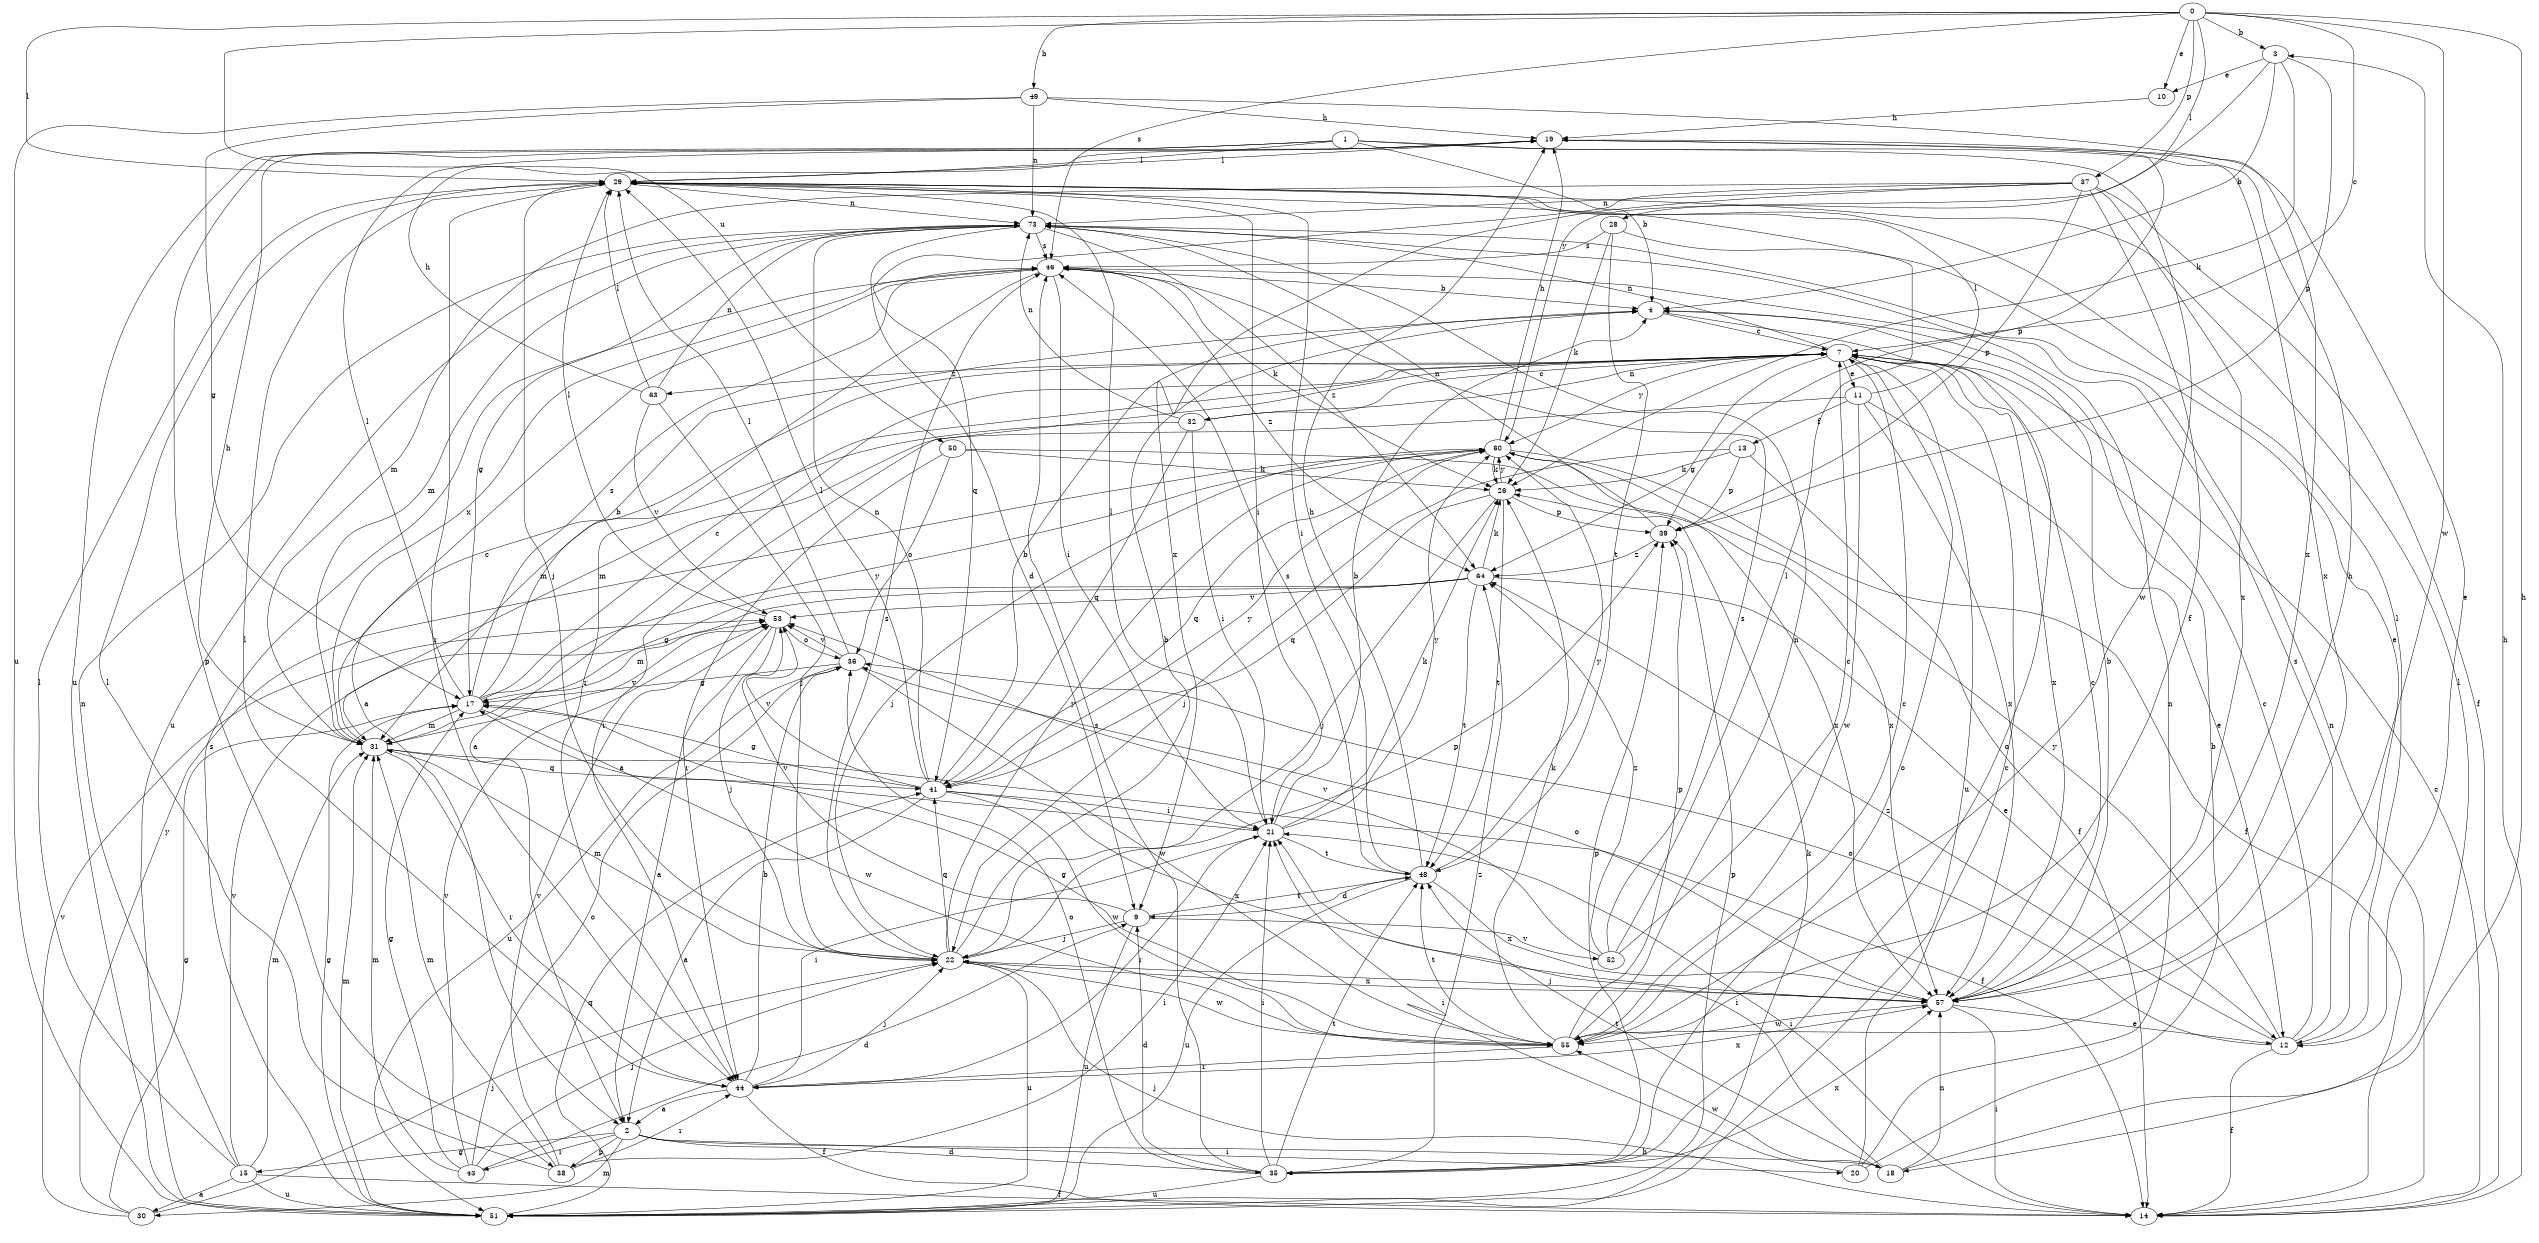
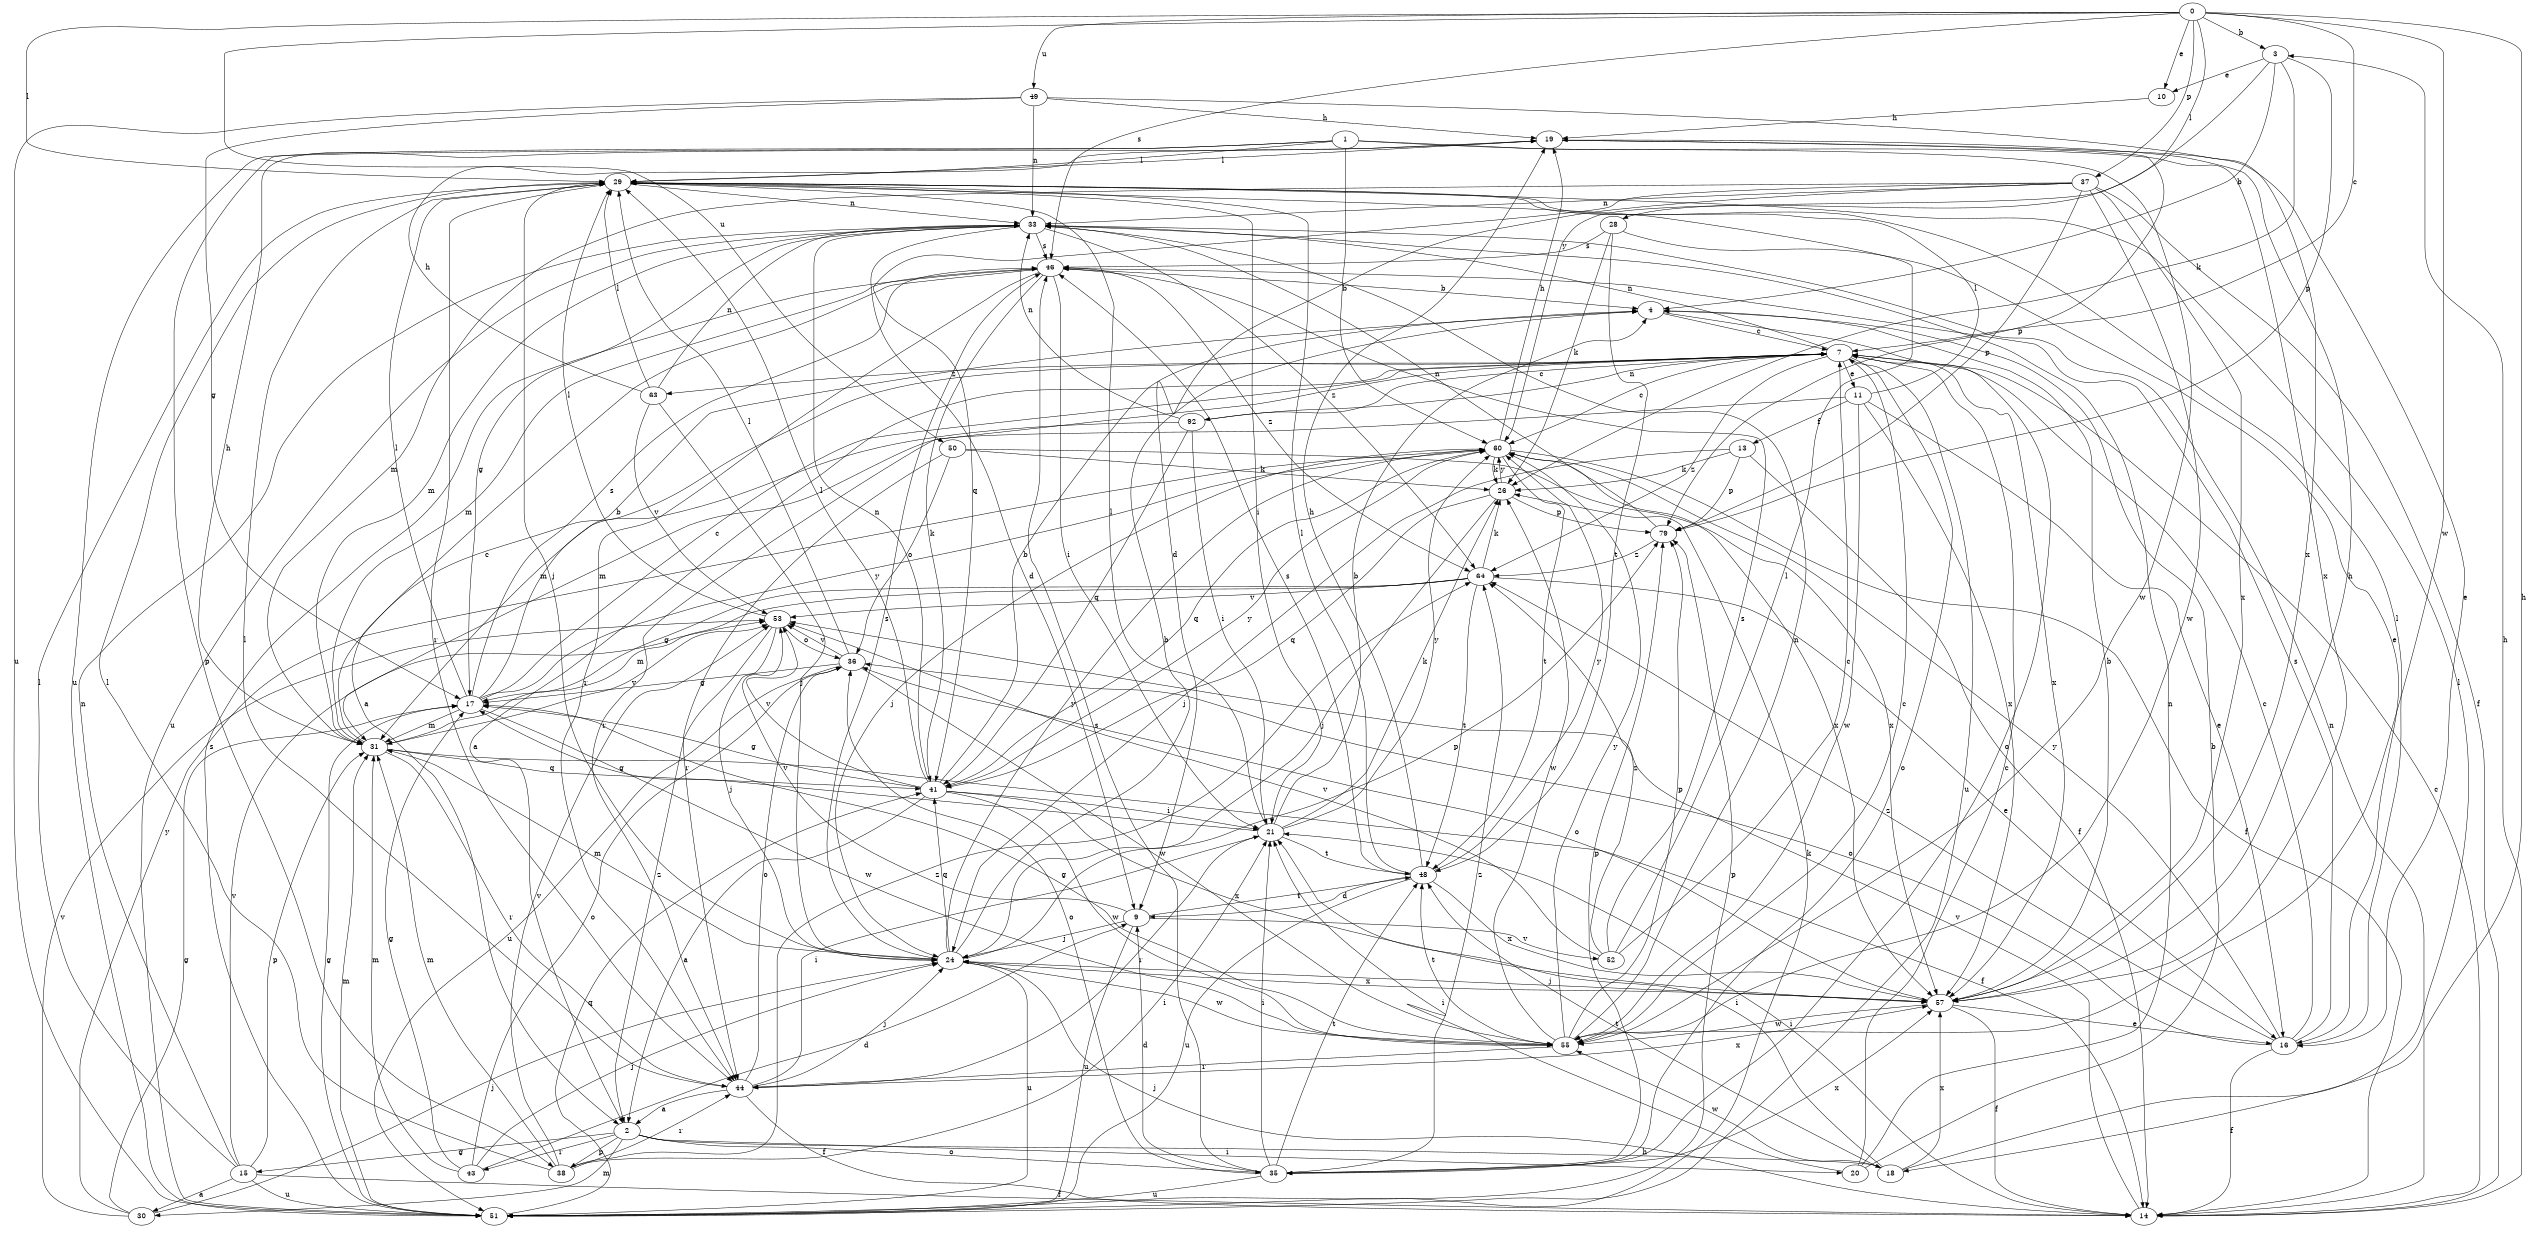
edge "0" -> "49": label "b" -> "u"
edge "17" -> "19": now "17" -> "29"
edge "1" -> "4": now "1" -> "60"
node "73": label "73" -> "33"
edge "46" -> "26": now "46" -> "41"
edge "7" -> "60": label "y" -> "c"
node "32": label "32" -> "92"
edge "7" -> "64": label "g" -> "z"
edge "46" -> "31": label "x" -> "m"
edge "48" -> "29": label "i" -> "l"
node "39": label "39" -> "79"
edge "37" -> "9": label "x" -> "d"
edge "37" -> "55": label "f" -> "w"
edge "57" -> "7": removed, label "c"
edge "26" -> "48": now "60" -> "48"
edge "55" -> "60": added, label "y"
edge "21" -> "17": label "a" -> "g"
edge "55" -> "26": label "k" -> "w"
edge "43" -> "53": now "14" -> "53"
edge "38" -> "64": added, label "z"
edge "53" -> "2": label "a" -> "z"
edge "44" -> "36": label "b" -> "o"
edge "15" -> "31": label "m" -> "p"
node "22": label "22" -> "24"
node "12": label "12" -> "16"
edge "18" -> "57": label "n" -> "x"
edge "57" -> "14": label "i" -> "f"
edge "2" -> "35": label "d" -> "o"
